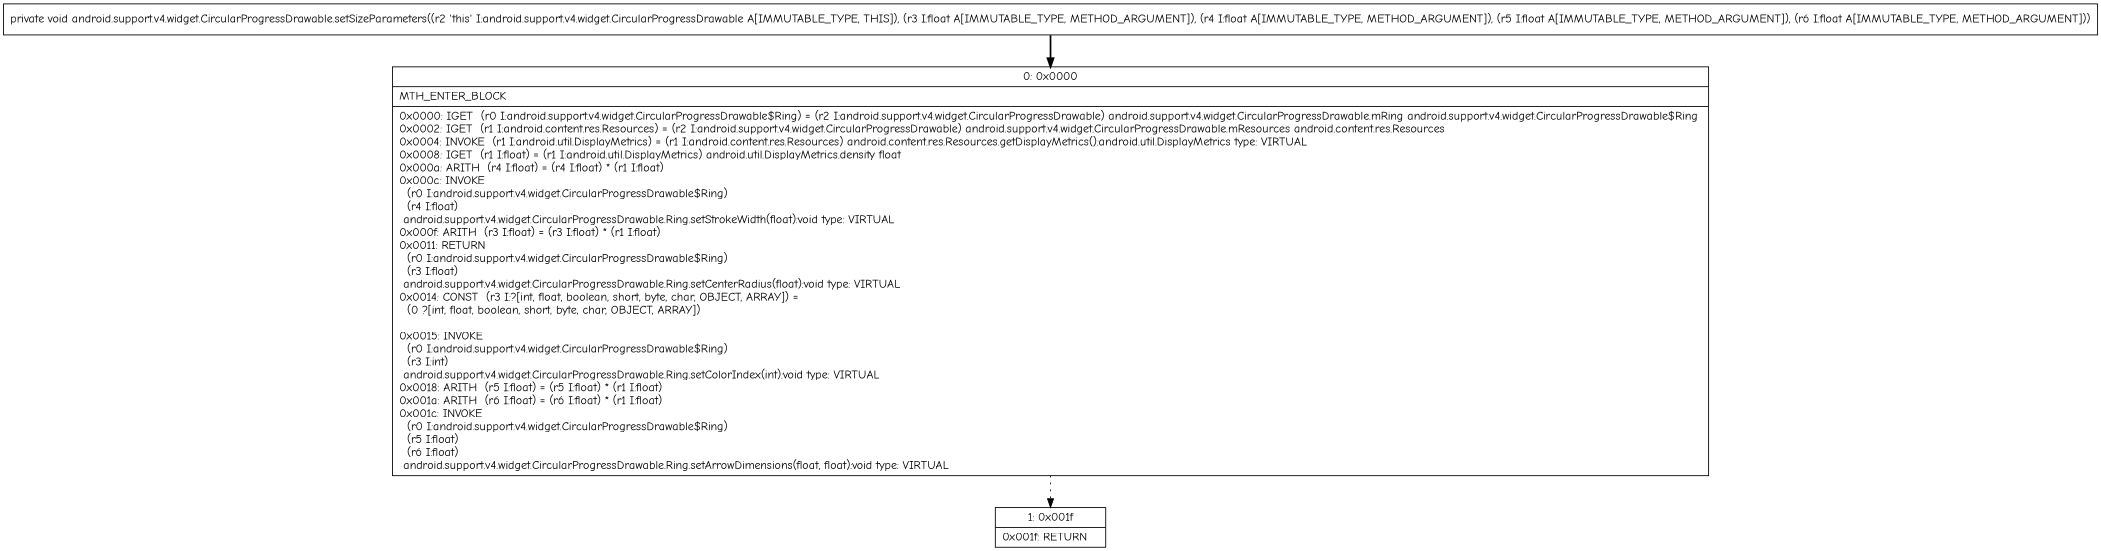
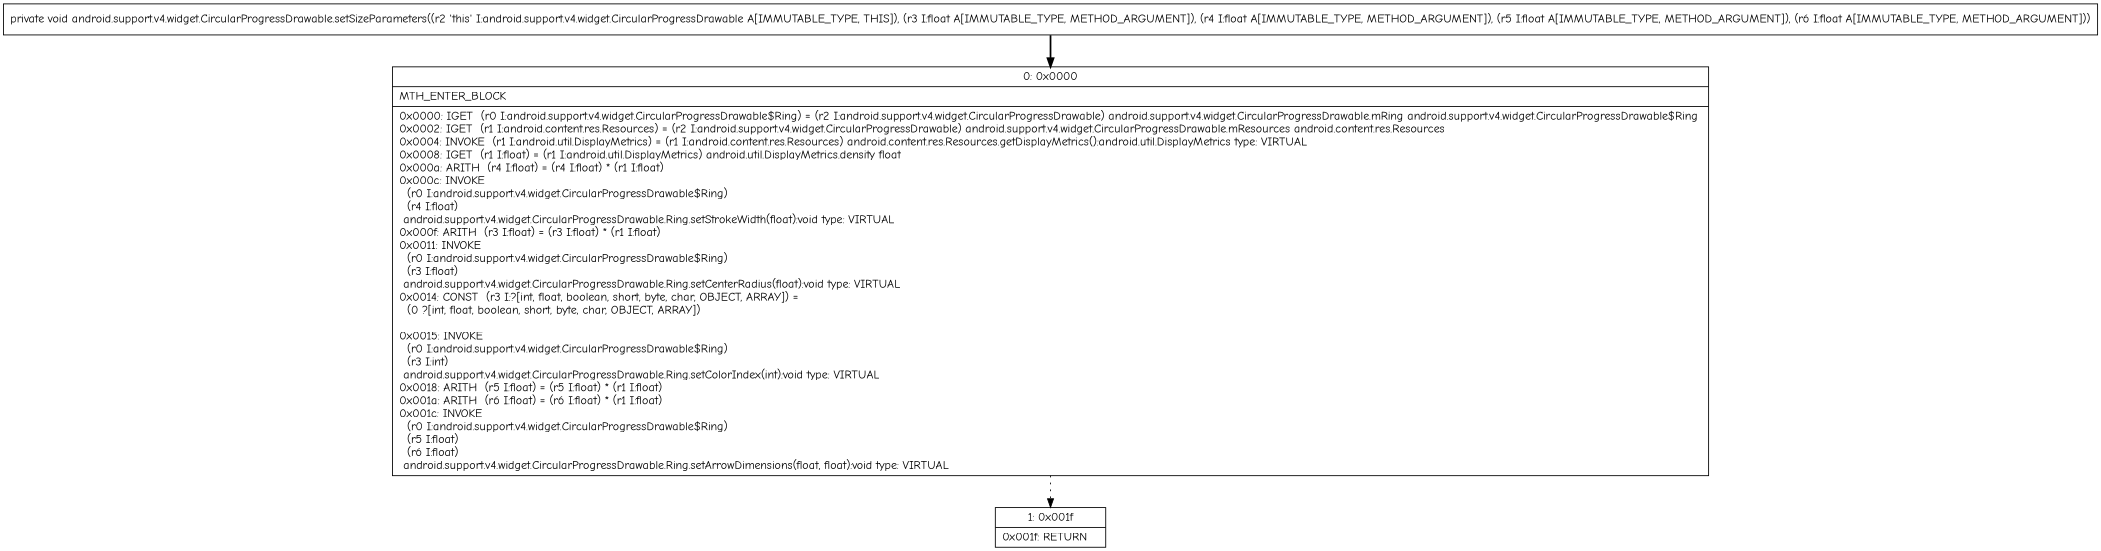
node "0: 0x0000": text "0x0011: RETURN" -> "0x0011: INVOKE"
